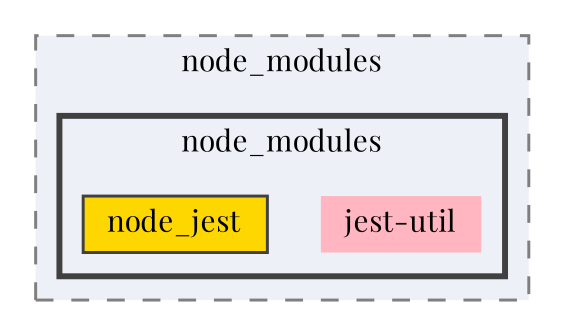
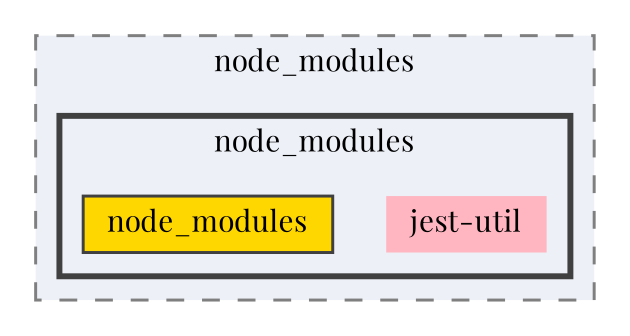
node "node_jest": label "node_jest" -> "node_modules"
